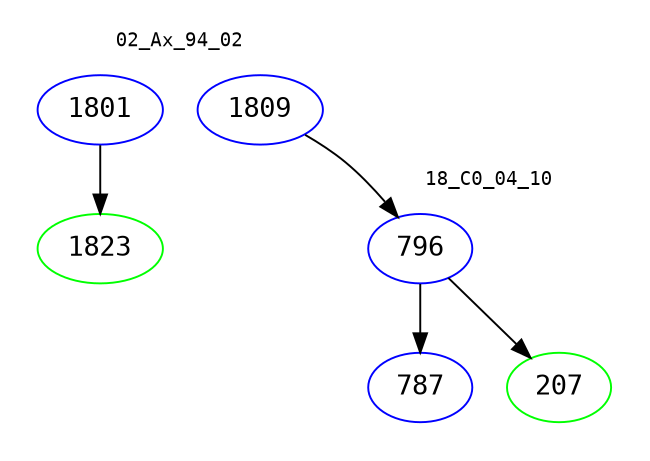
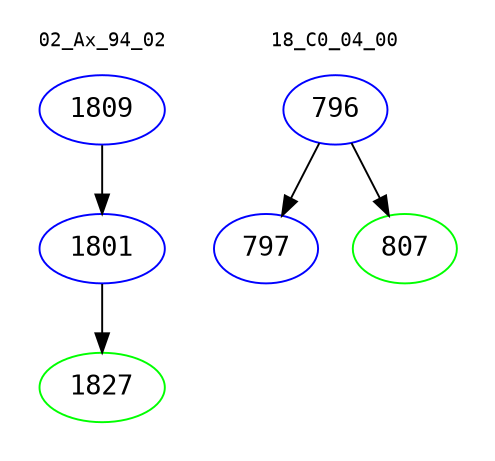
cluster "18_C0_04_10": label "18_C0_04_10" -> "18_C0_04_00"
edge "1809" -> "796": now "1809" -> "1801"
node "1823": label "1823" -> "1827"
node "787": label "787" -> "797"
node "207": label "207" -> "807"
